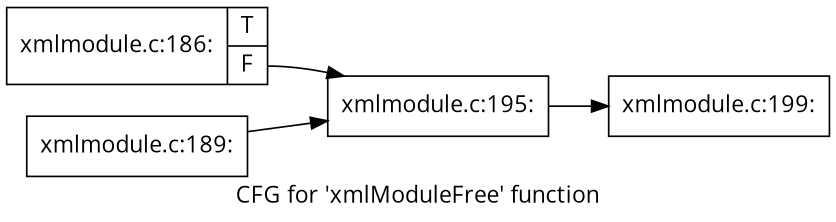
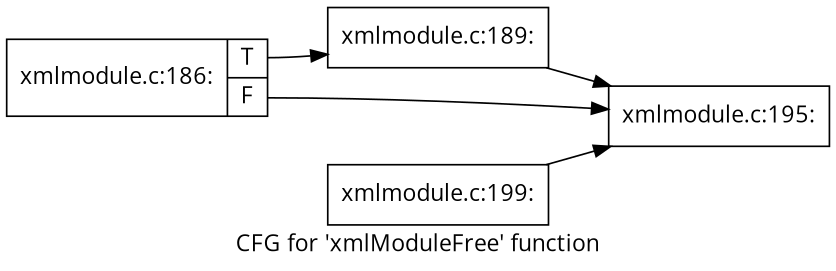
edge "xmlmodule.c:186:" -> "xmlmodule.c:189:": added
edge "xmlmodule.c:195:" -> "xmlmodule.c:199:": reversed
